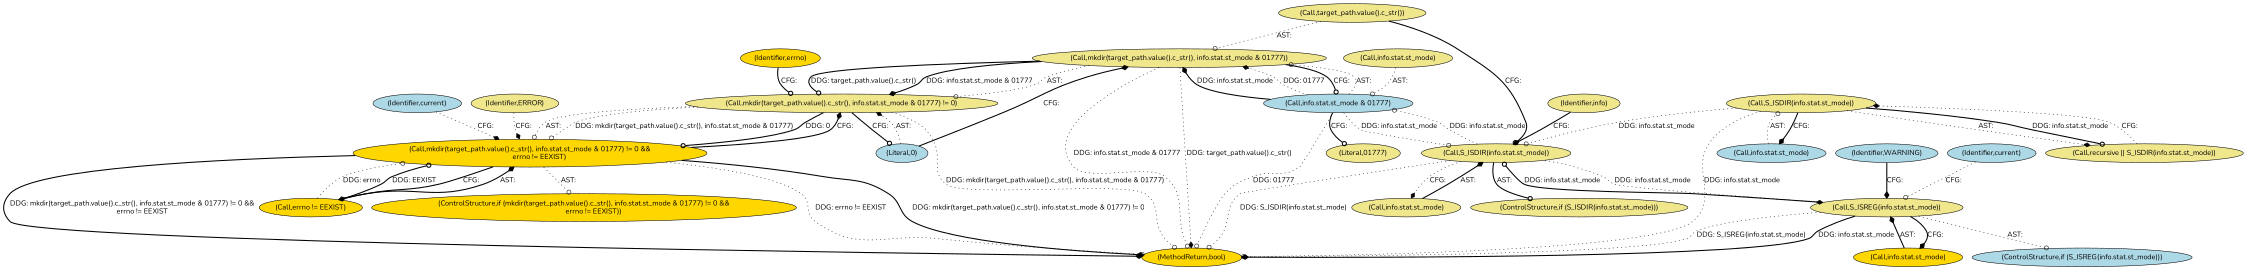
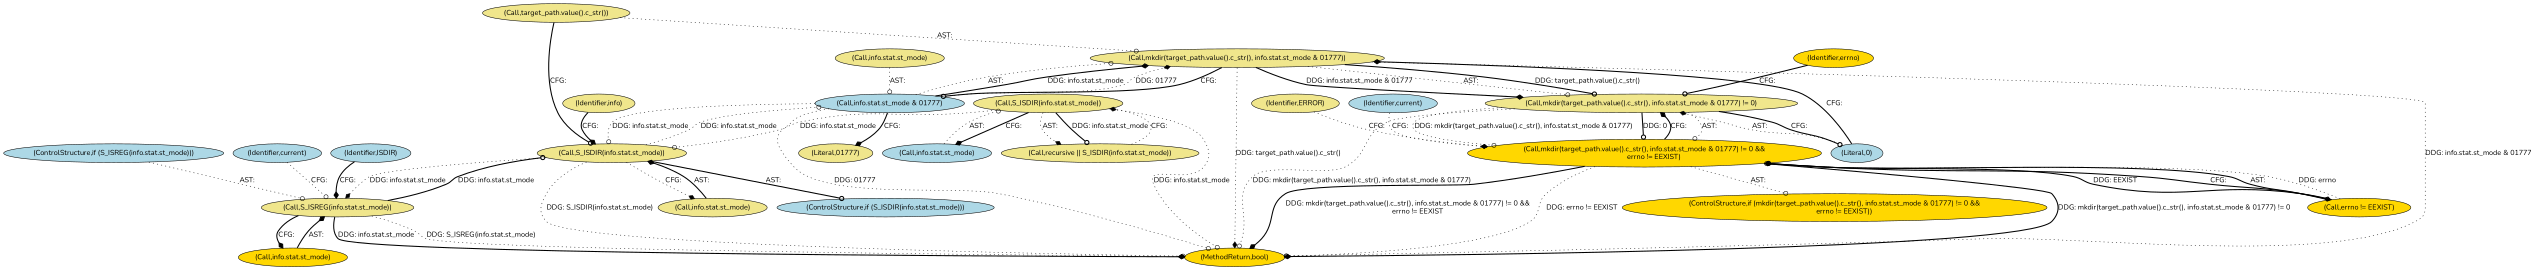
edge "(Call,info.stat.st_mode & 01777)" -> "(Literal,01777)": arrowhead odot -> diamond
node "(Identifier,WARNING)": label "(Identifier,WARNING)" -> "(Identifier,ISDIR)"
node "(ControlStructure,if (S_ISDIR(info.stat.st_mode)))": fillcolor khaki -> lightblue
edge "(Call,S_ISREG(info.stat.st_mode))" -> "(ControlStructure,if (S_ISREG(info.stat.st_mode)))": reversed
